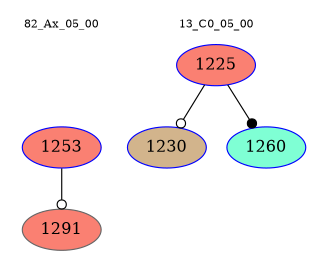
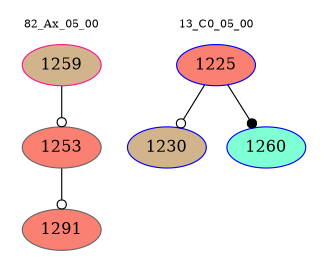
node "1259": added
node "1253": color blue -> gray40
